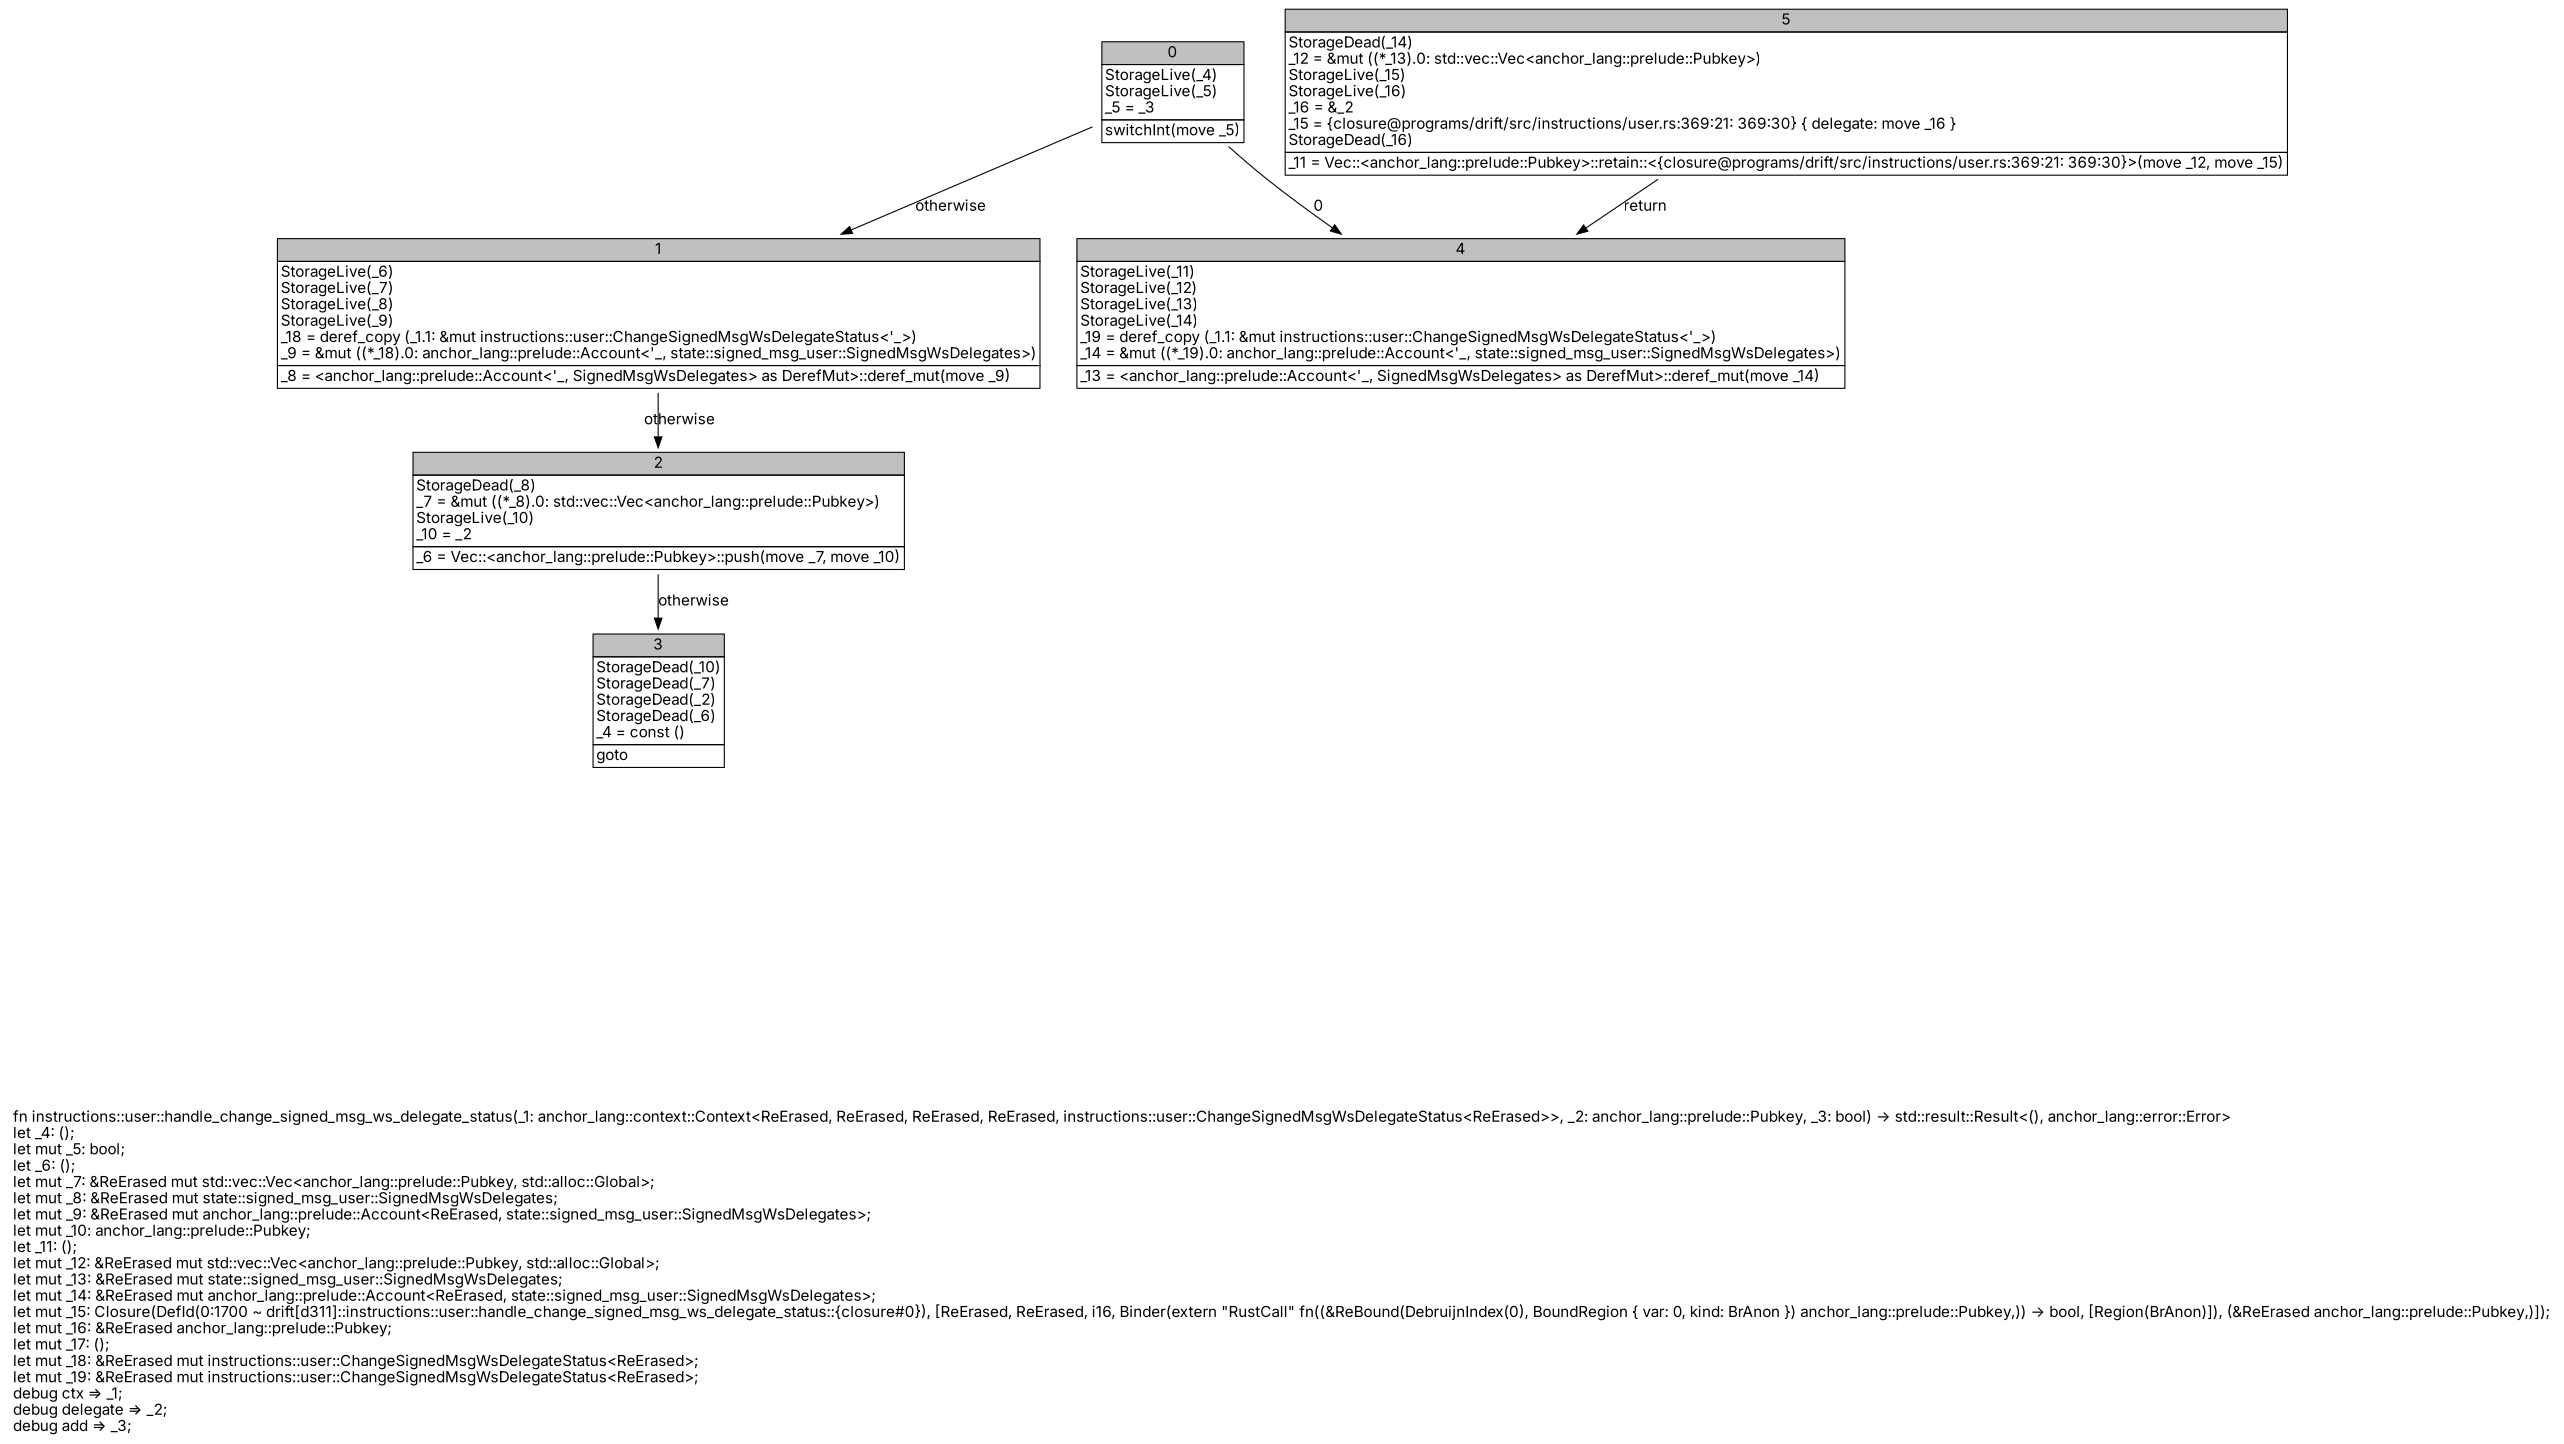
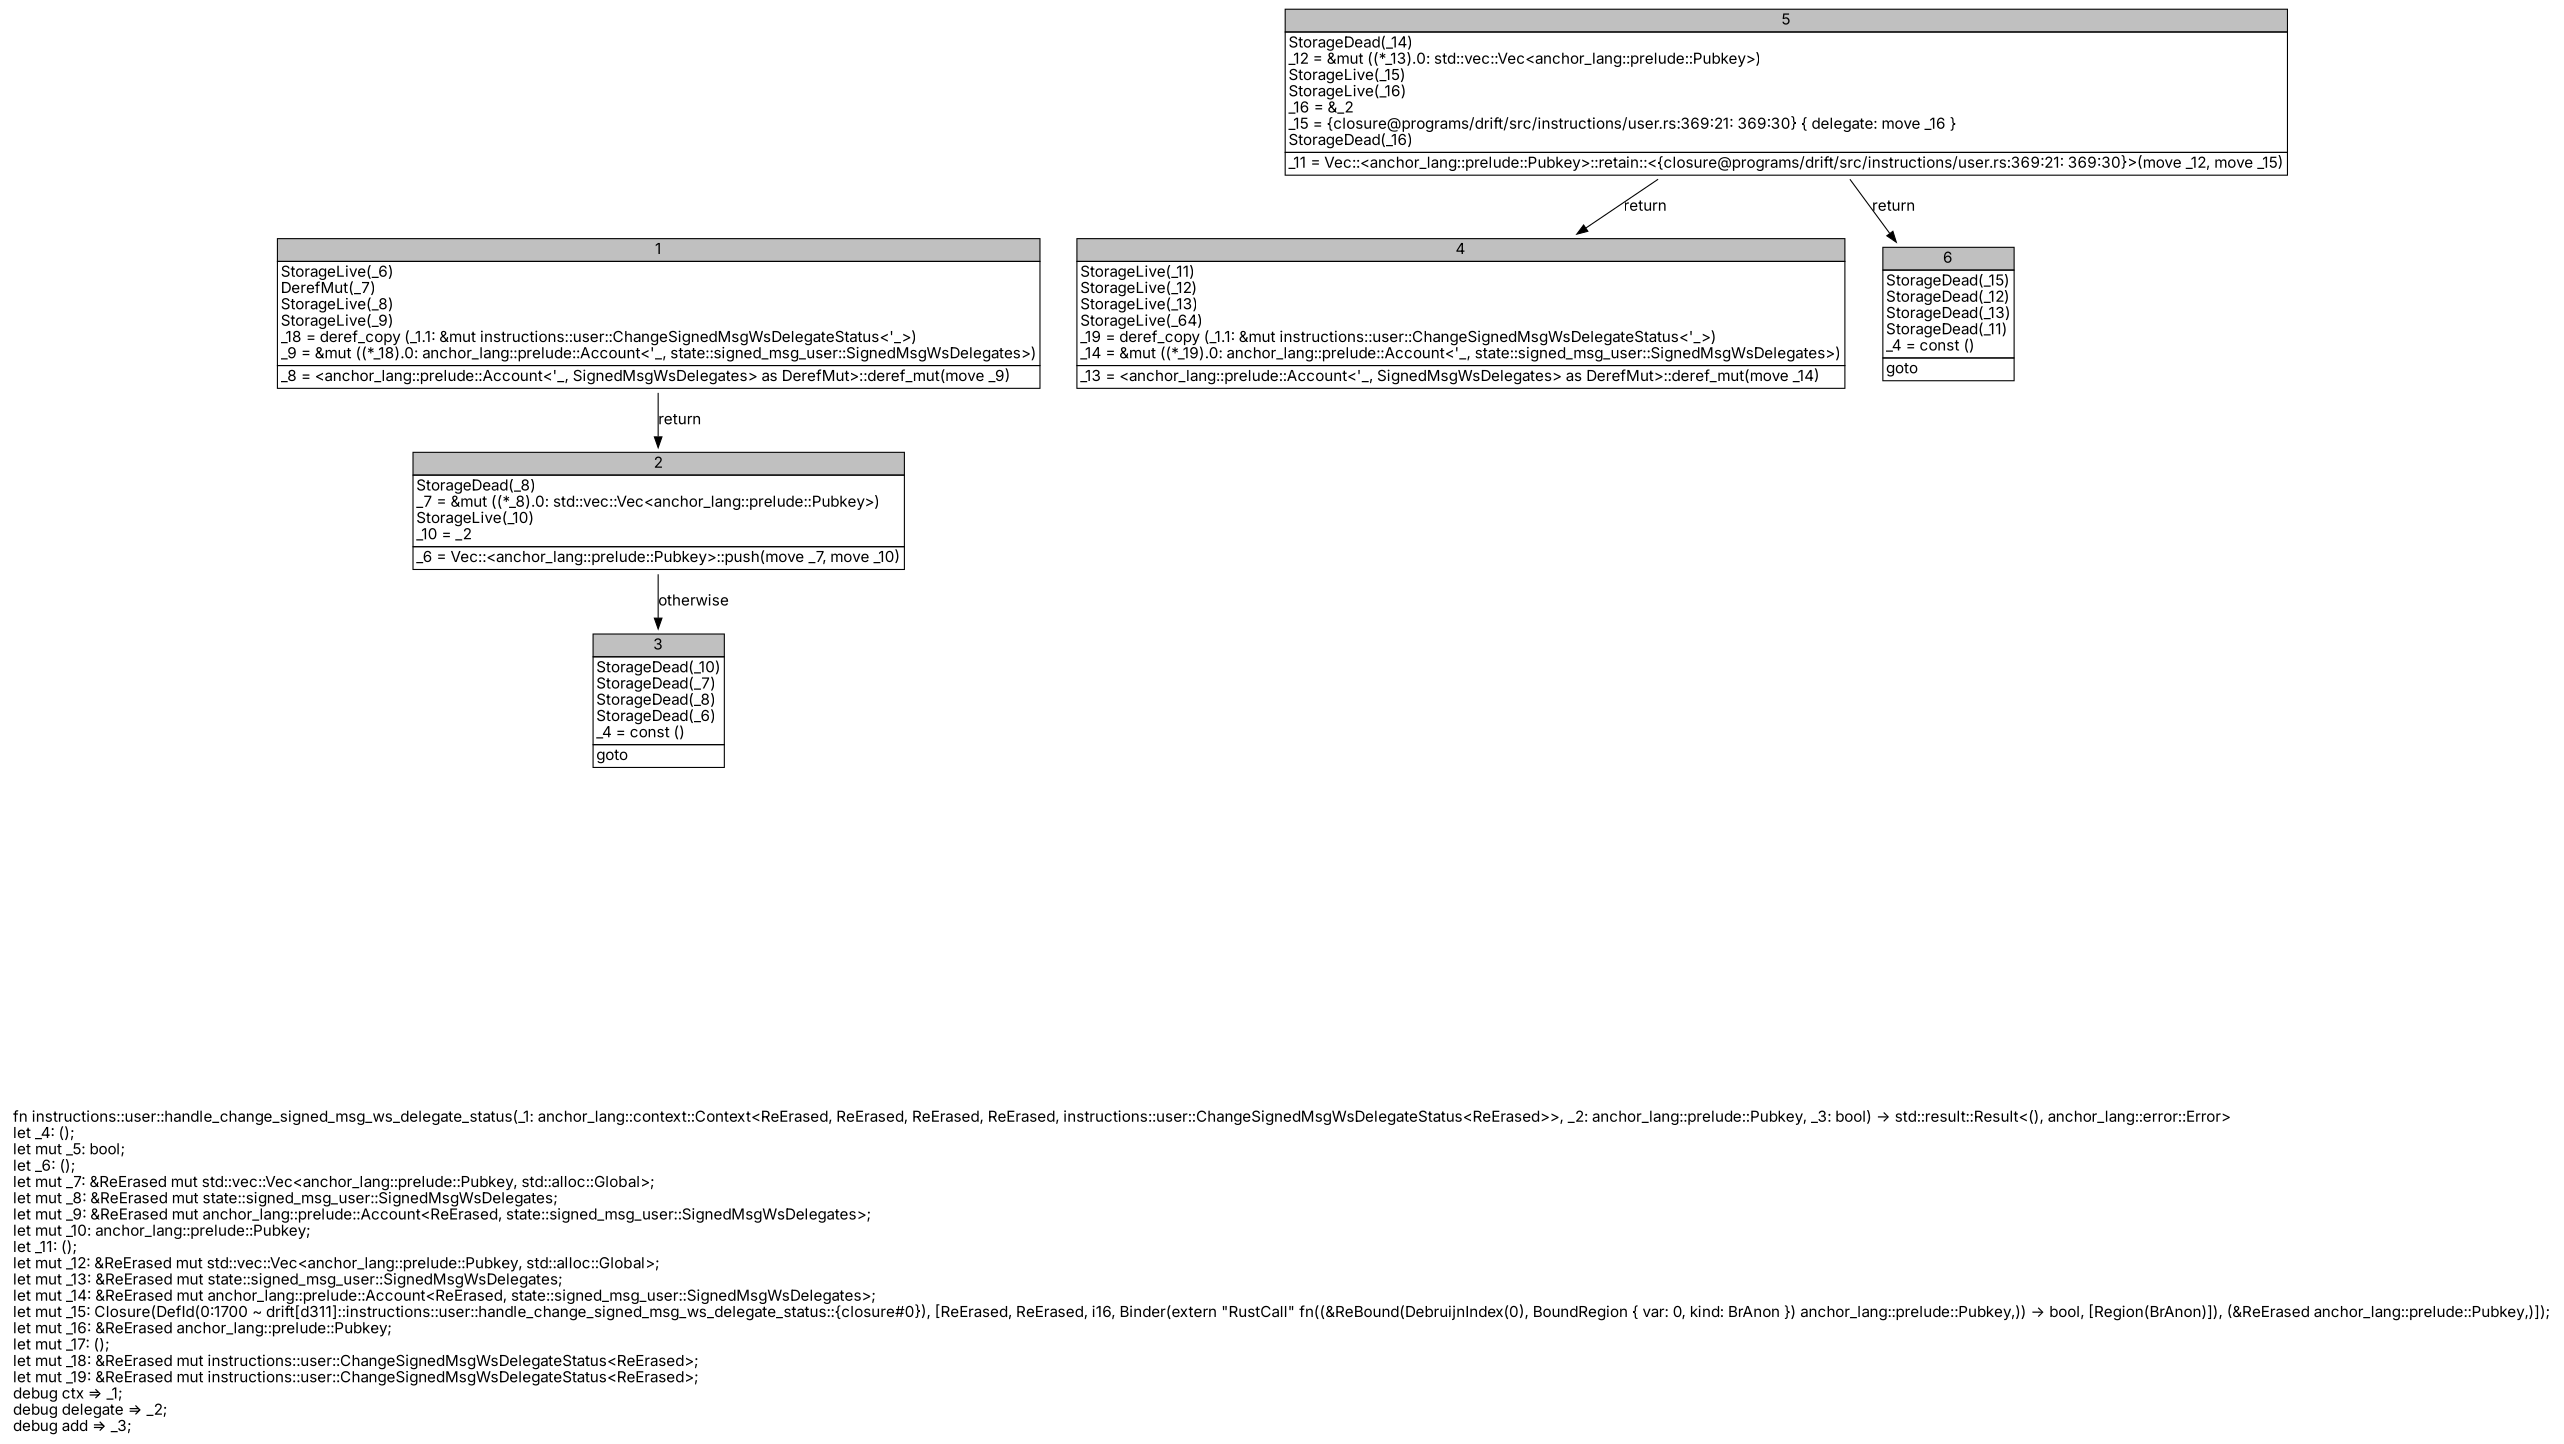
node "0": removed
node "1": text "StorageLive(_7)" -> "DerefMut(_7)"
node "6": added
node "4": text "StorageLive(_14)" -> "StorageLive(_64)"
edge "1" -> "2": label "otherwise" -> "return"
node "3": text "StorageDead(_2)" -> "StorageDead(_8)"
